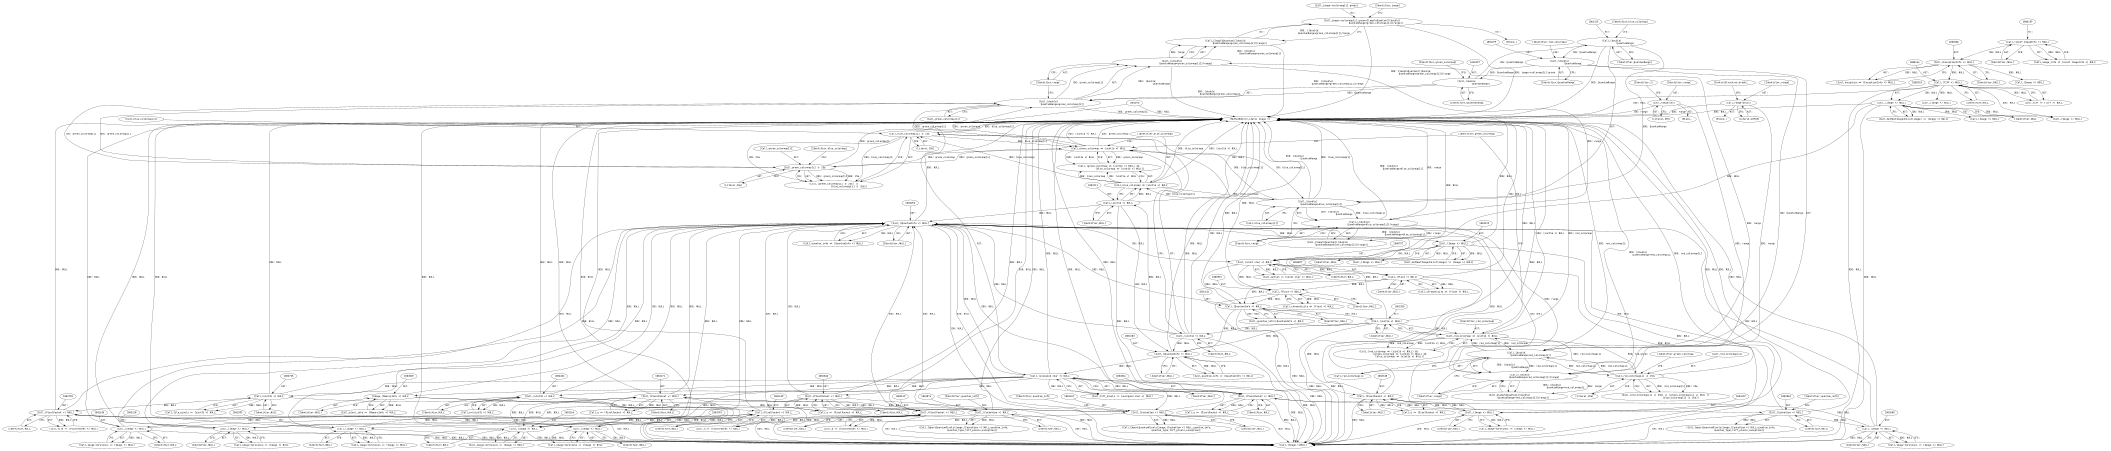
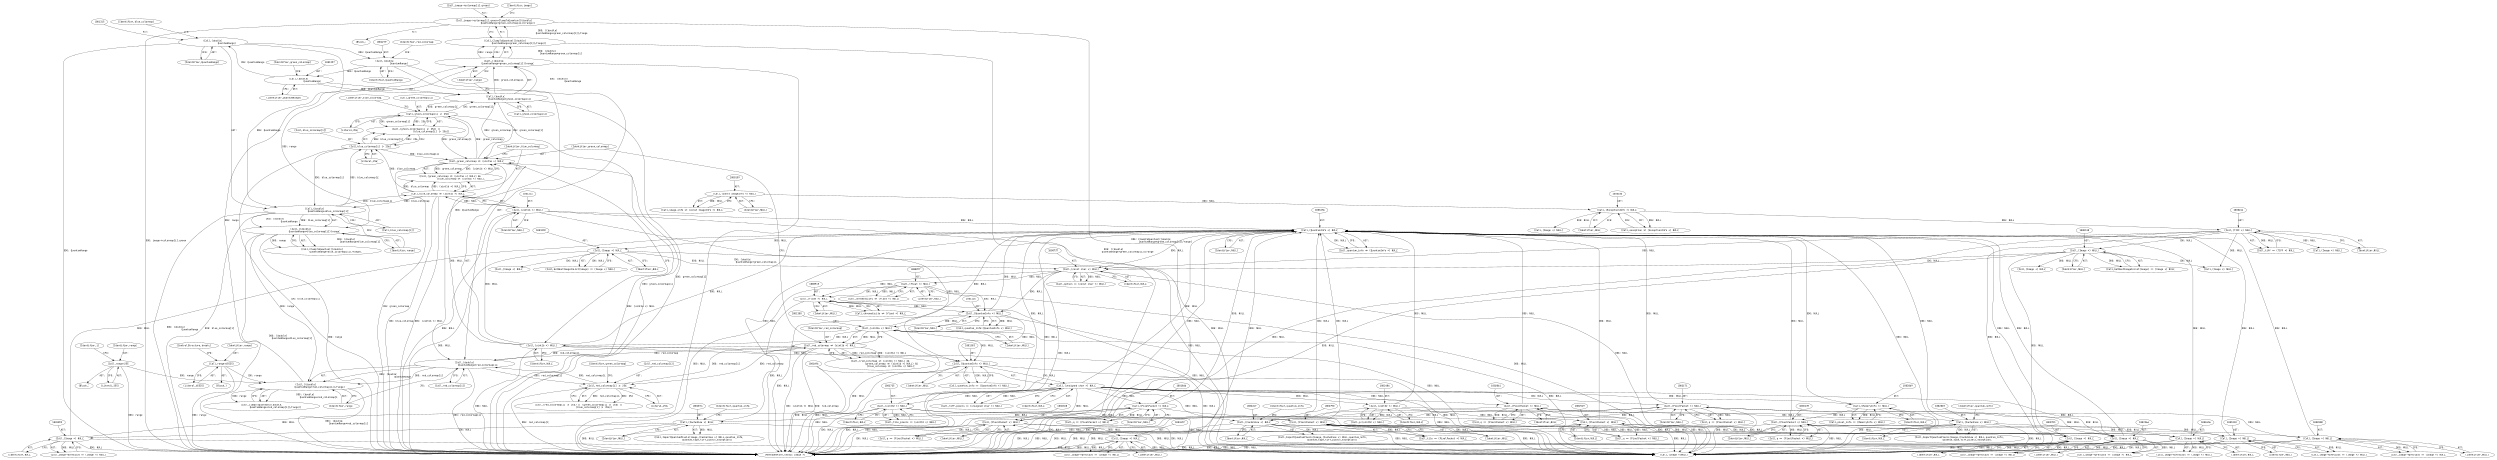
edge "(MethodReturn,static Image *)" -> "(Call,blue_colormap[i] >= 256)": reversed
edge "(Call,(TIFF *) NULL)" -> "(Call,(const char *) NULL)": added, label "DDG: NULL"
edge "(Call,red_colormap != (uint16 *) NULL)" -> "(Call,red_colormap[i] >= 256)": label "DDG: red_green" -> "DDG: red_colormap"
node "(Image,(MemoryInfo *) NULL)": label "(Image,(MemoryInfo *) NULL)" -> "(Call,(MemoryInfo *) NULL)"
